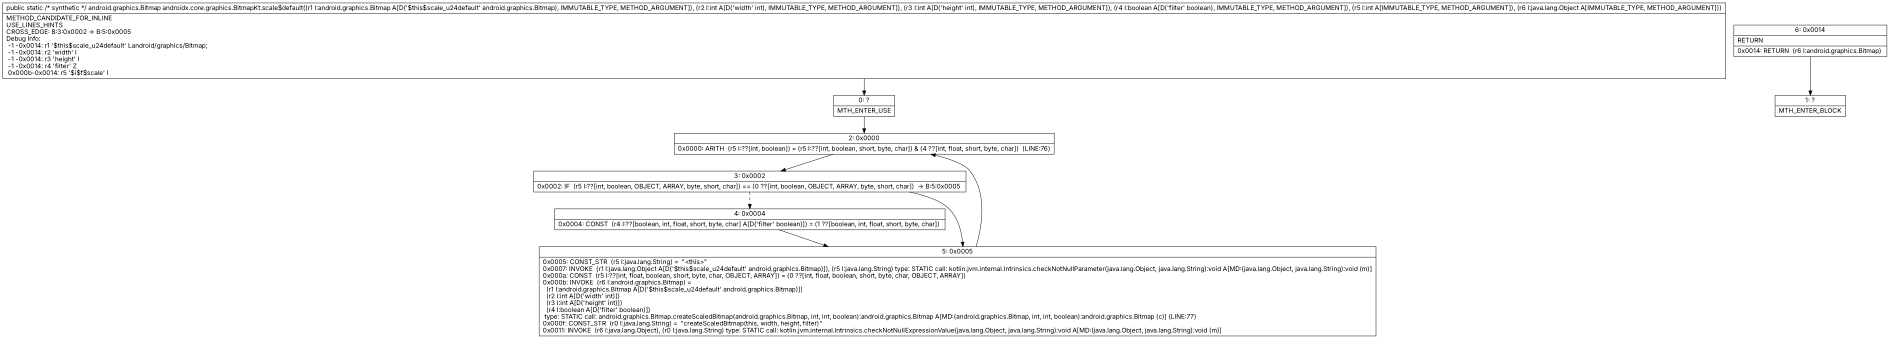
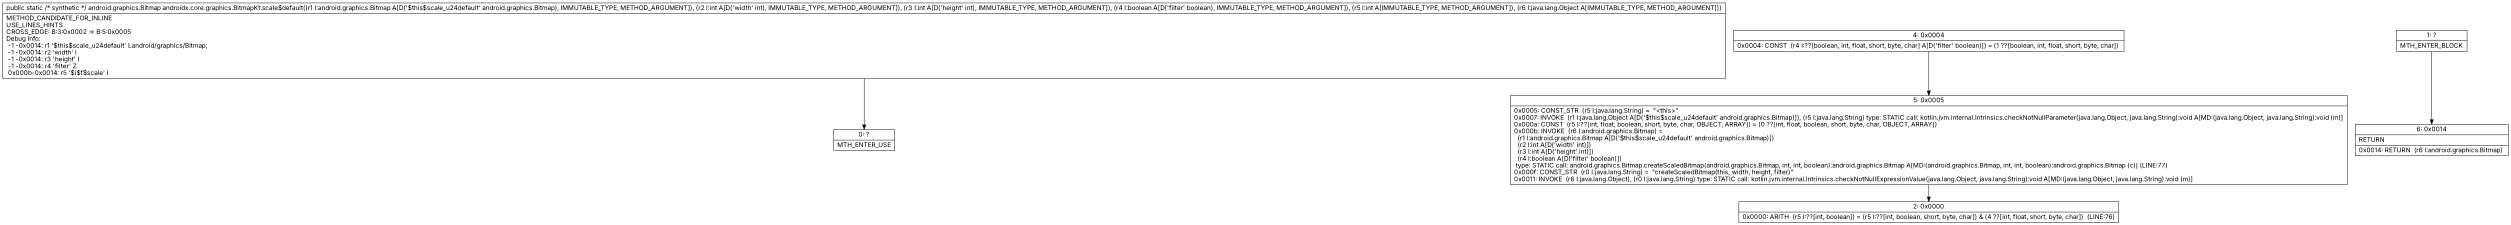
edge "6: 0x0014" -> "1: ?": reversed
edge "0: ?" -> "2: 0x0000": removed
node "3: 0x0002": removed
